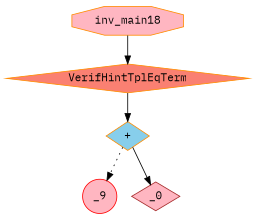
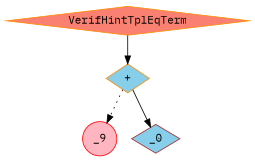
node "inv_main18": removed
node "_0": fillcolor lightpink -> skyblue
